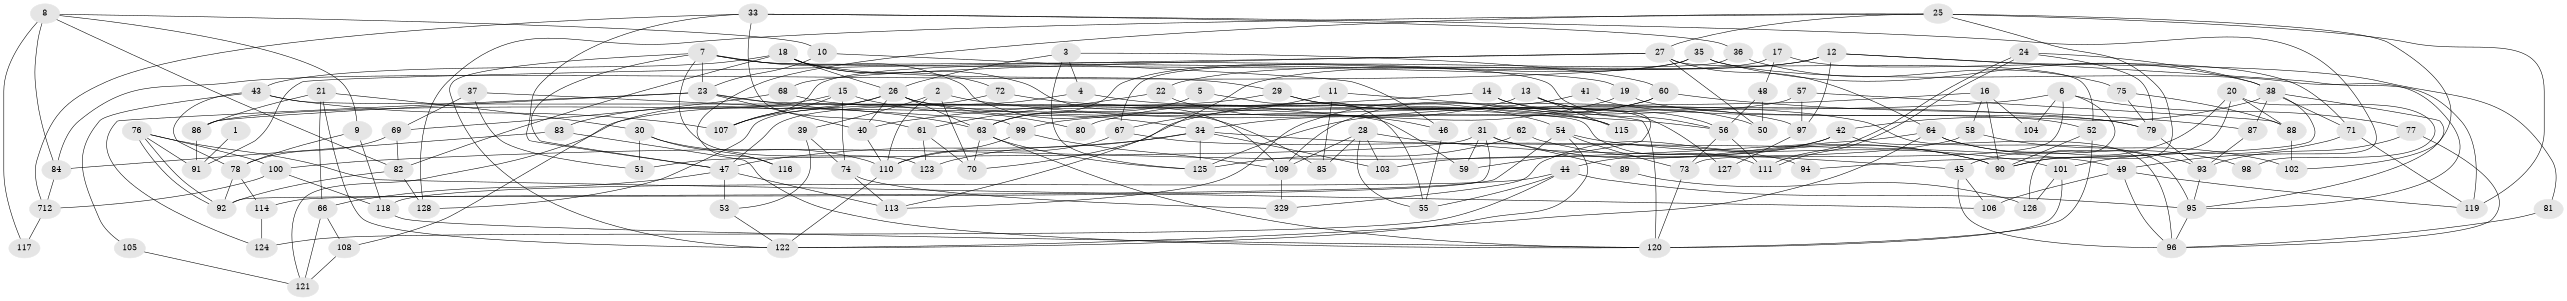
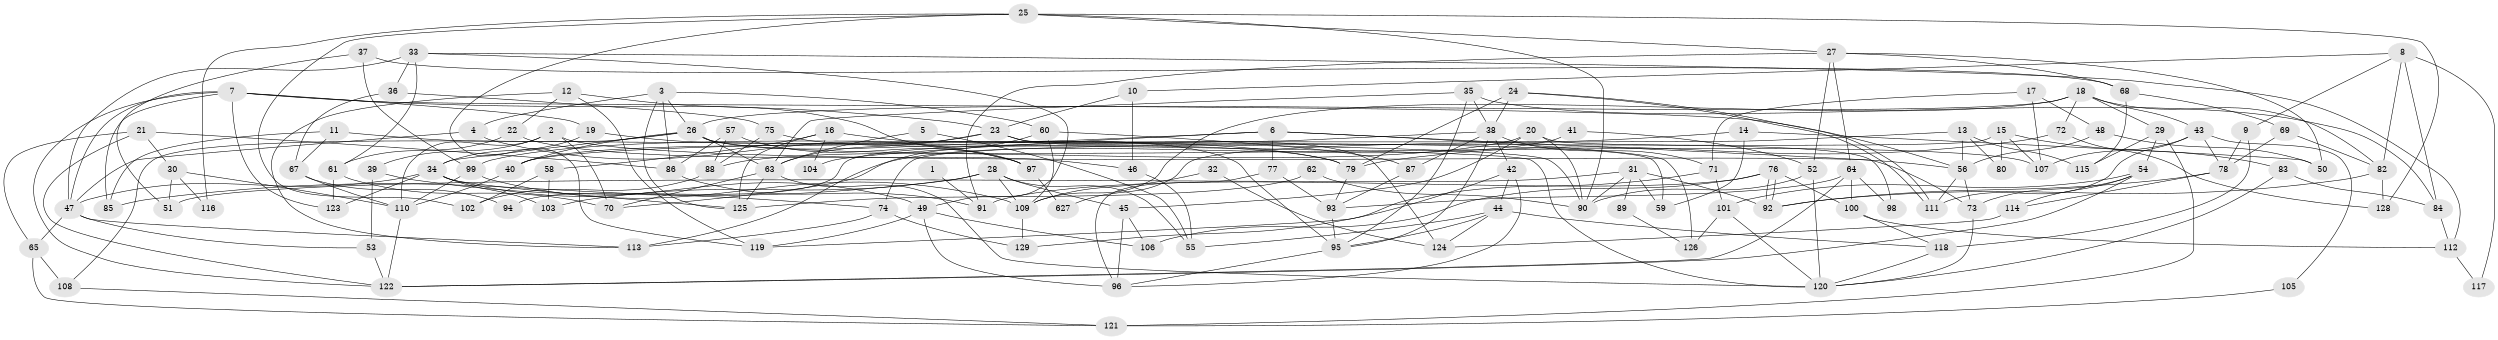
edge "23" -- "86": now "3" -- "86"
edge "37" -- "69": now "37" -- "68"
node "32": added
node "127": label "127" -> "627"
node "712": label "712" -> "112"
node "66": label "66" -> "65"
node "329": label "329" -> "129"
node "81": removed
